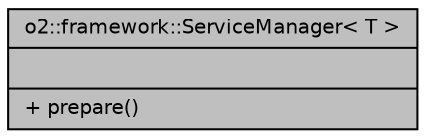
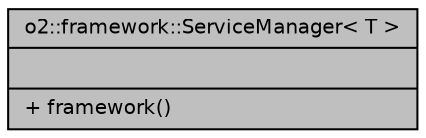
node "o2::framework::ServiceManager< T >": text "+ prepare()" -> "+ framework()"
